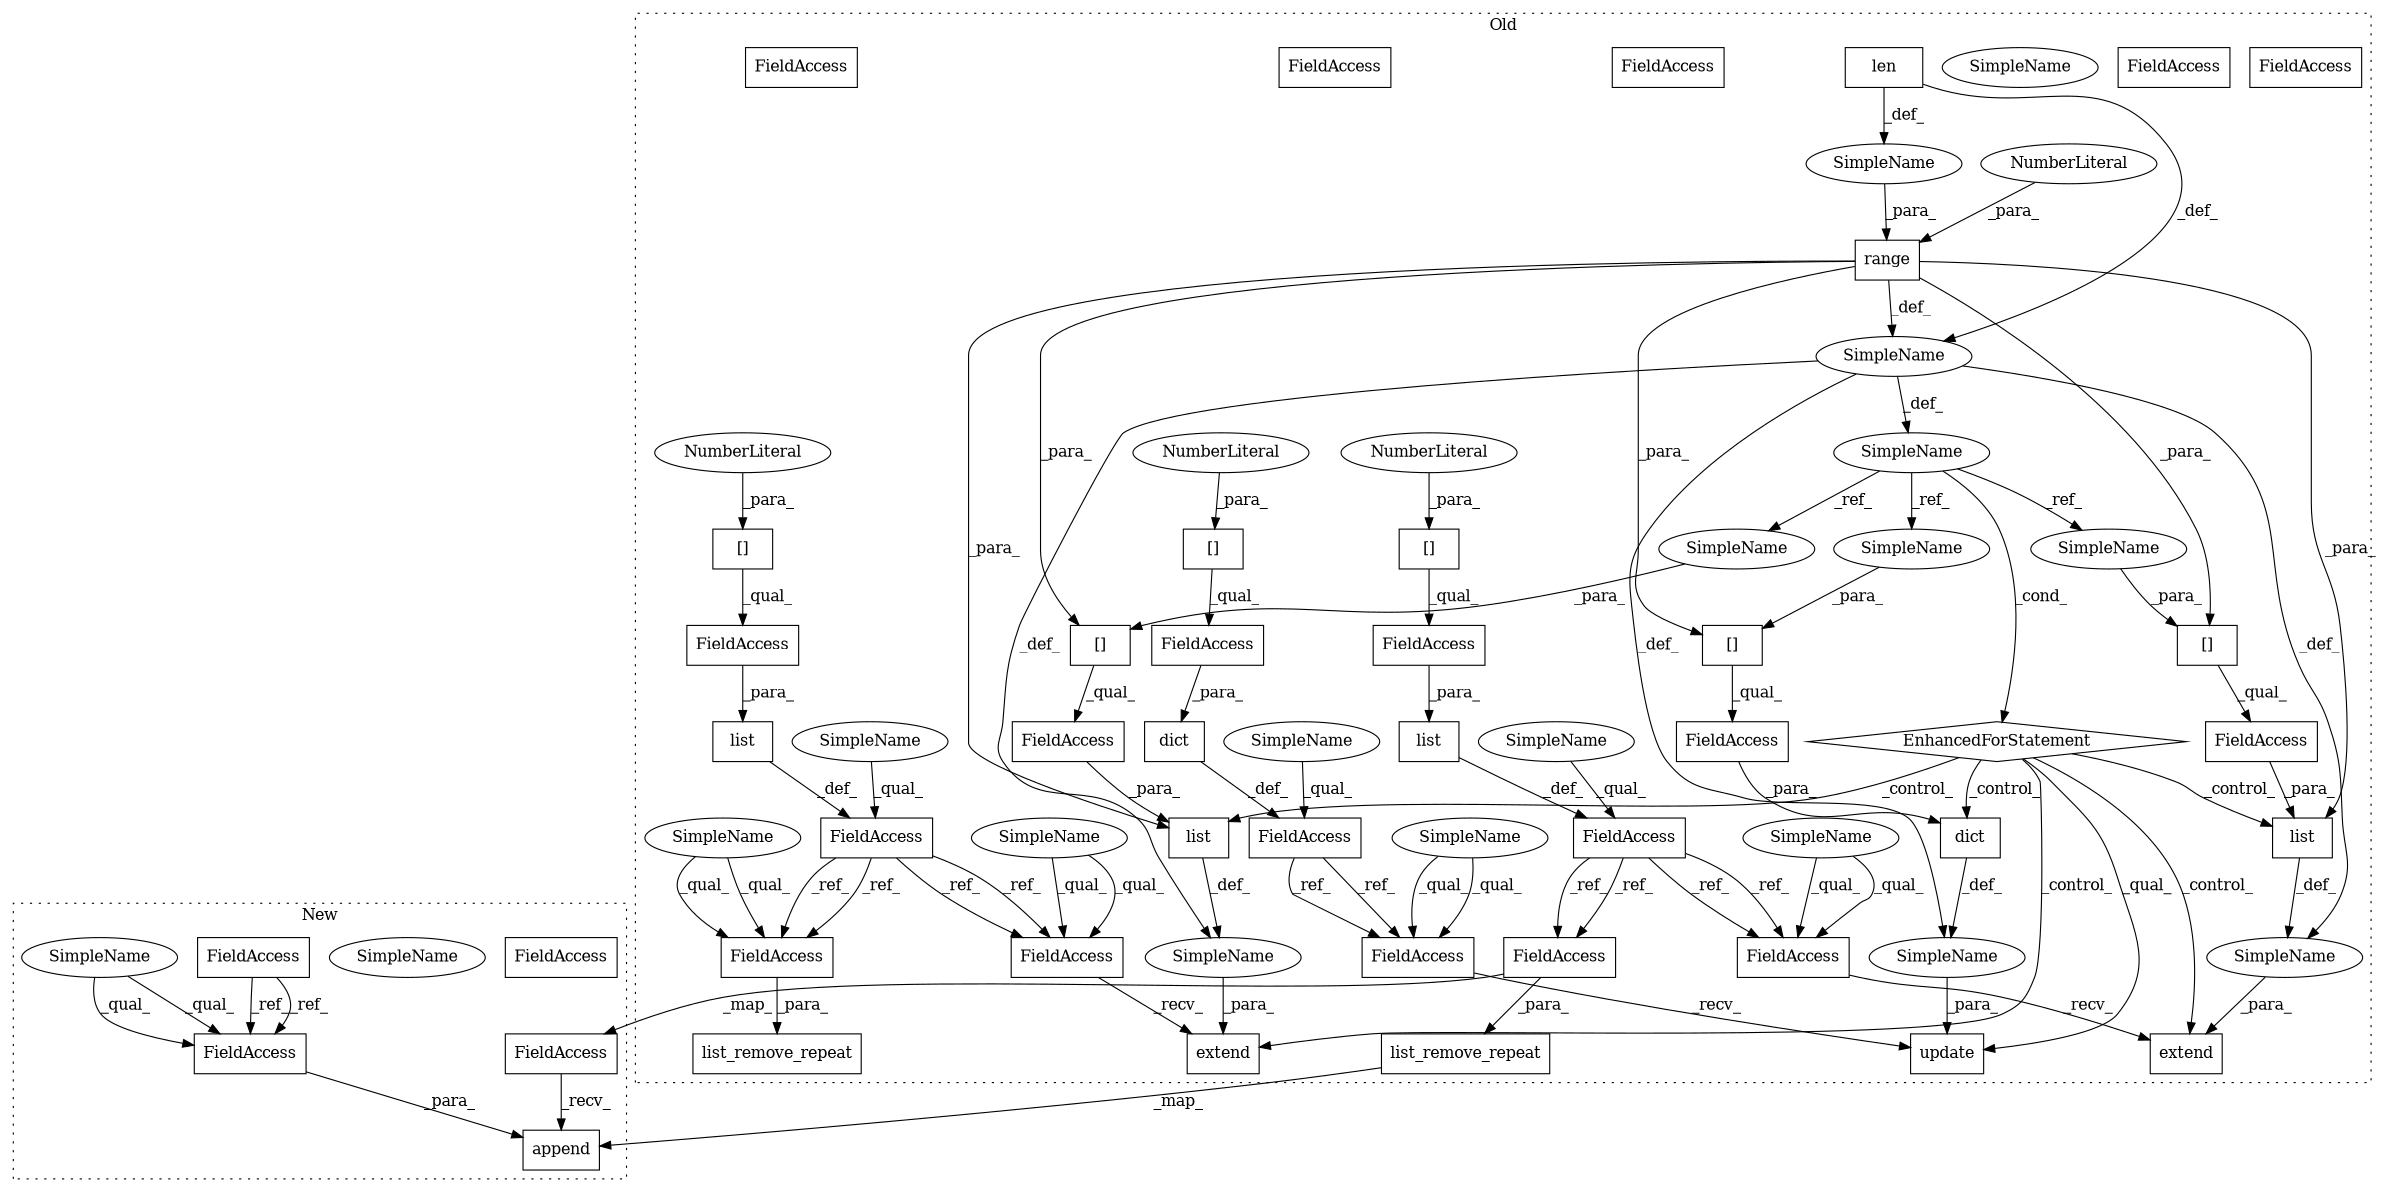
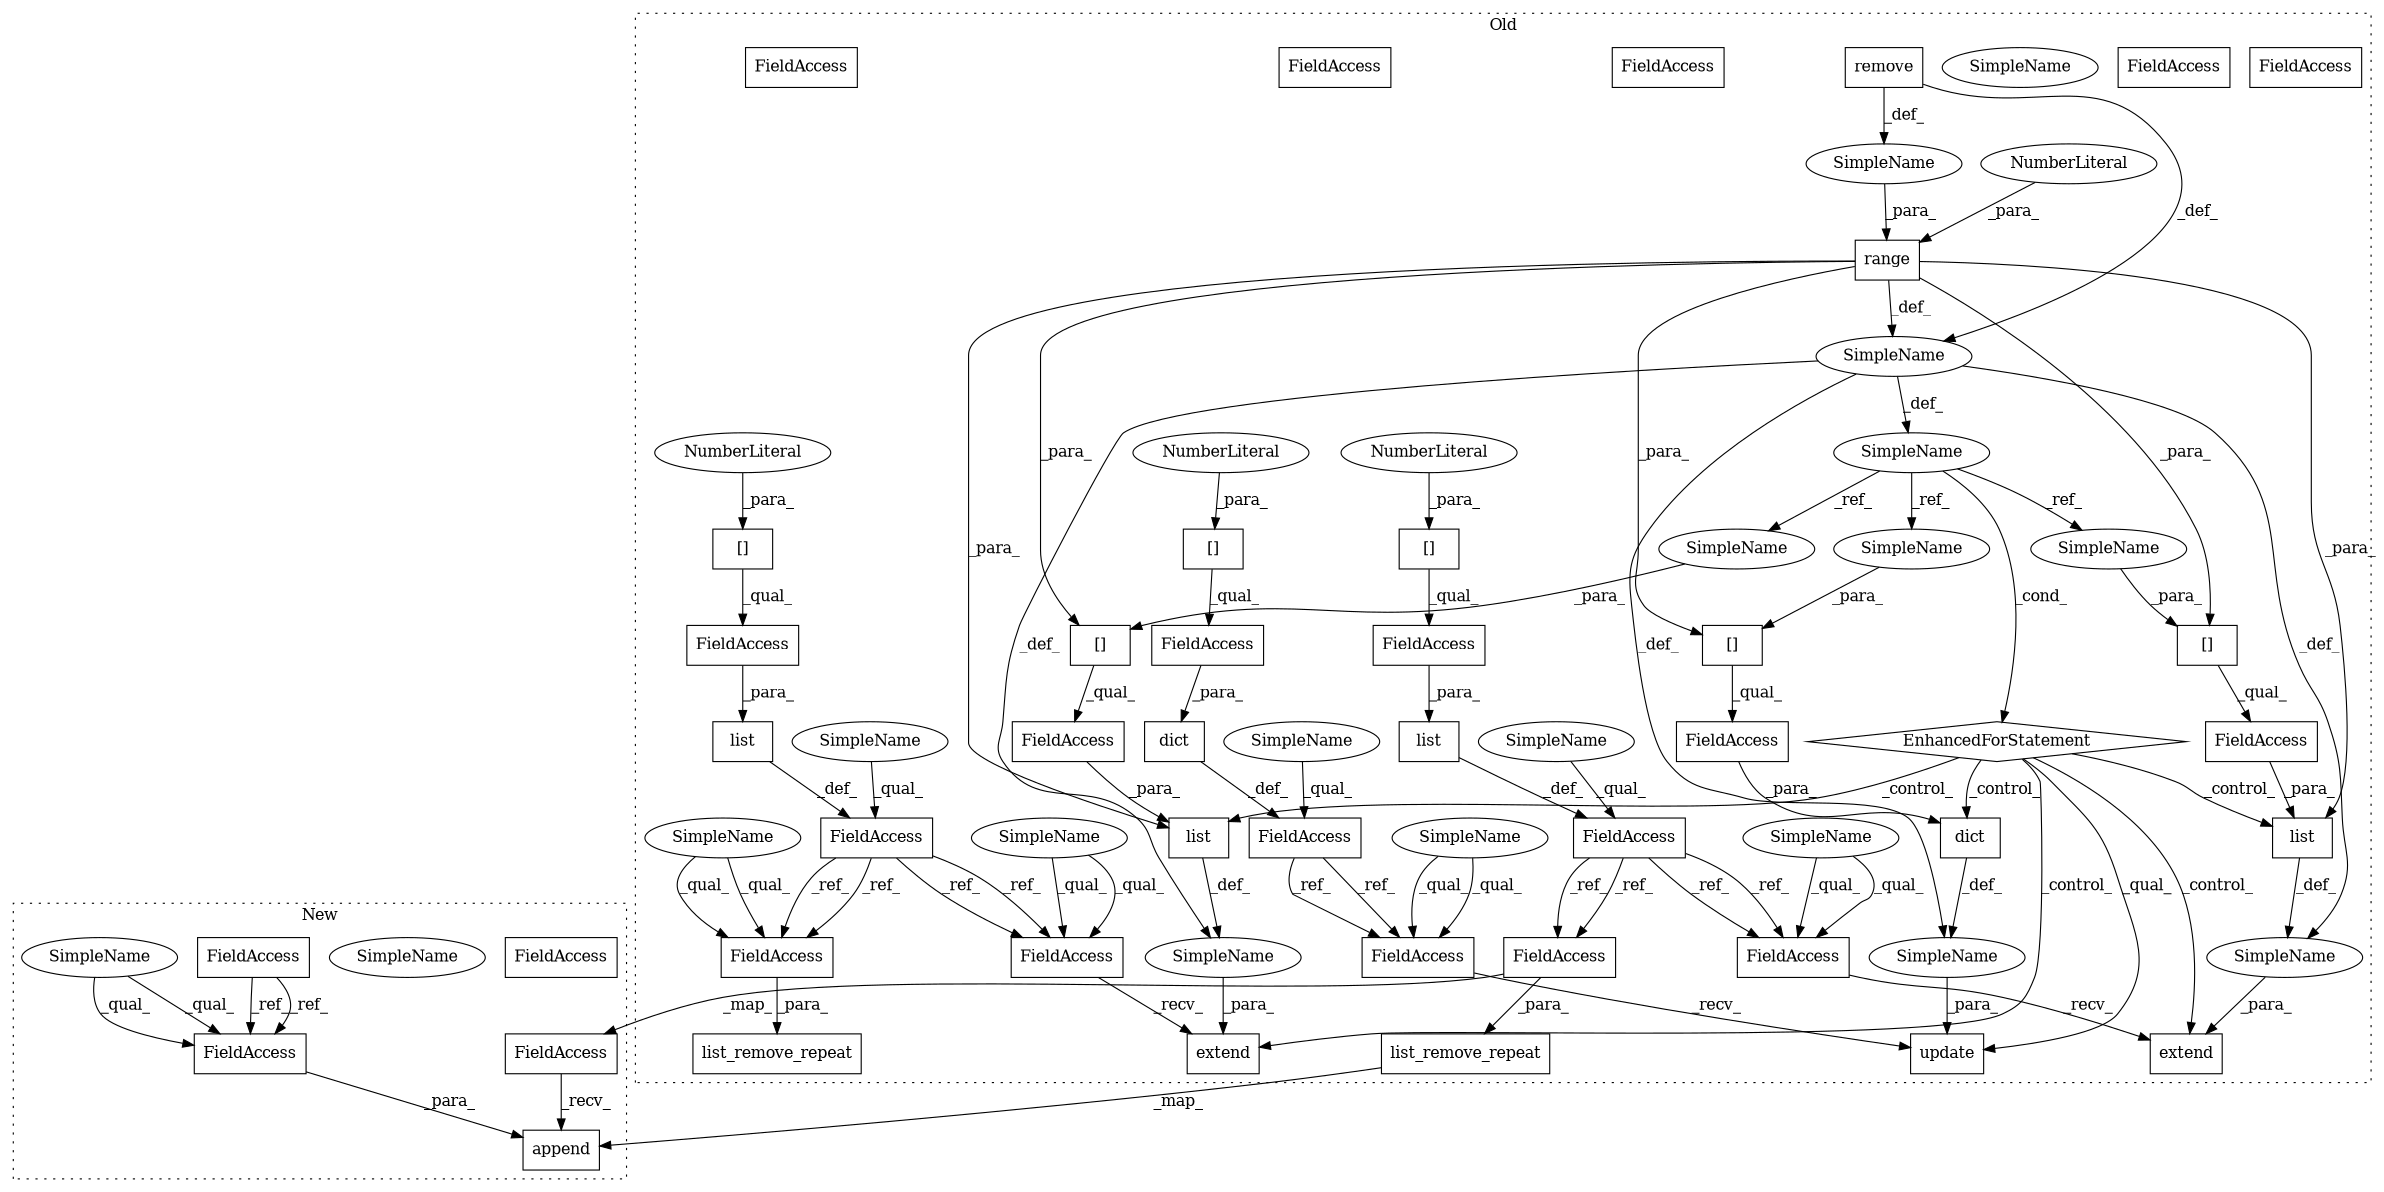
node "len": label "len" -> "remove"
